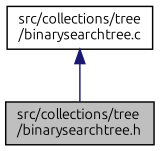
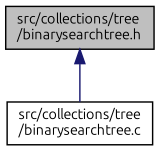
edge "src/collections/tree /binarysearchtree.h" -> "src/collections/tree /binarysearchtree.c": reversed
